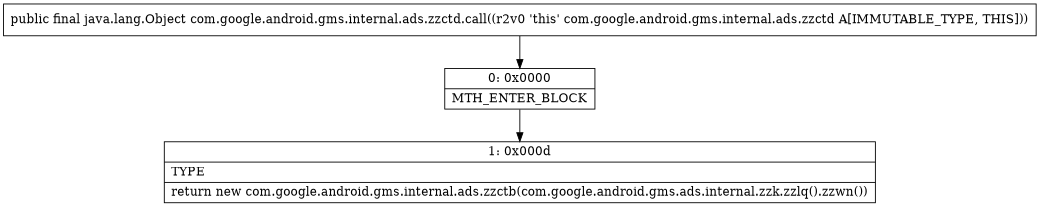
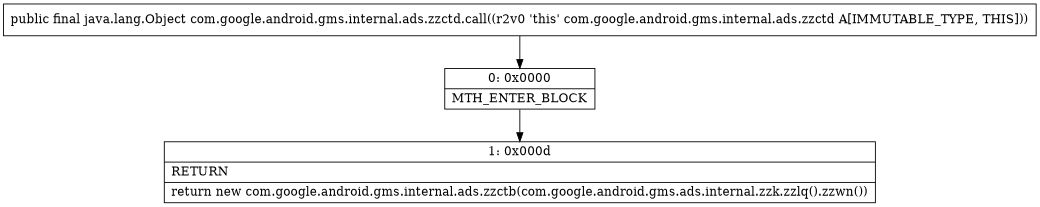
node "1: 0x000d": text "TYPE" -> "RETURN"
